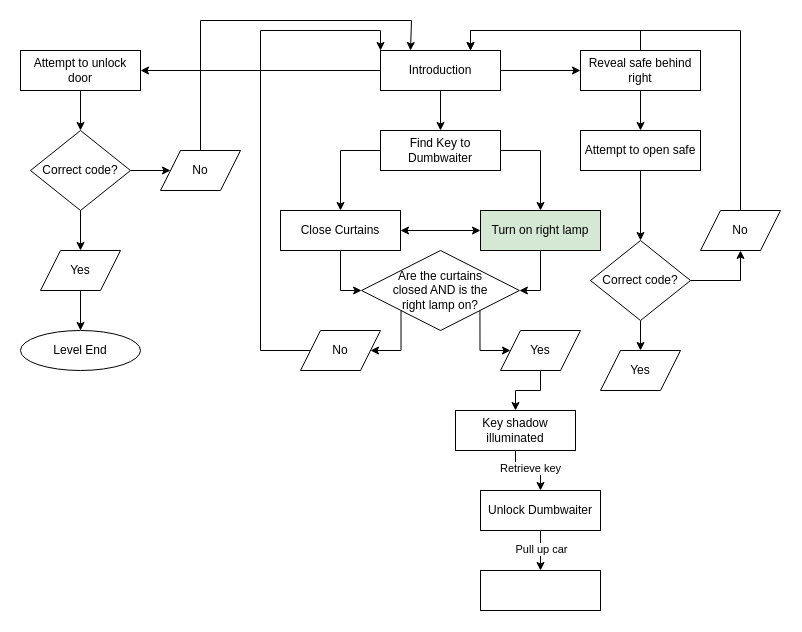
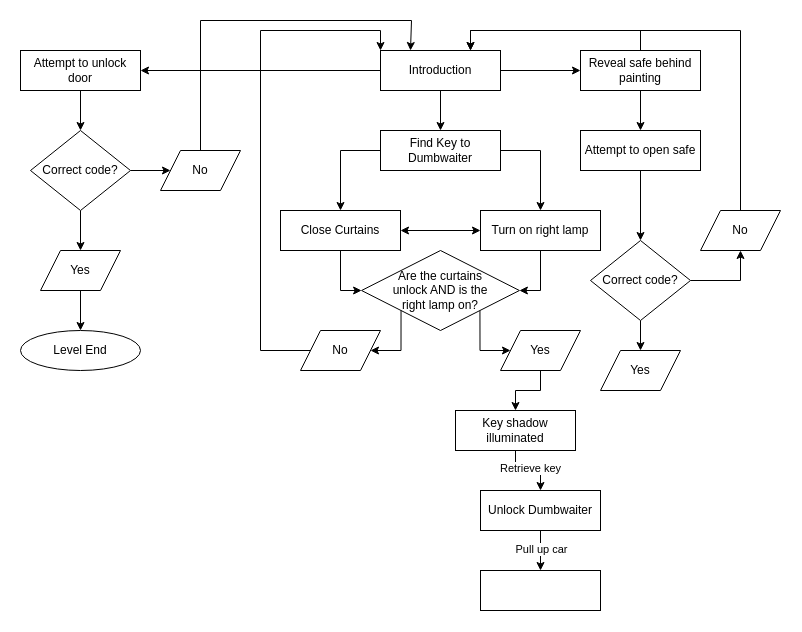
node "Reveal safe behind right": label "Reveal safe behind right" -> "Reveal safe behind painting"
node "Turn on right lamp": fillcolor #d5e8d4 -> #ffffff
node "Are the curtains closed AND is the right lamp on?": label "Are the curtains closed AND is the right lamp on?" -> "Are the curtains unlock AND is the right lamp on?"
